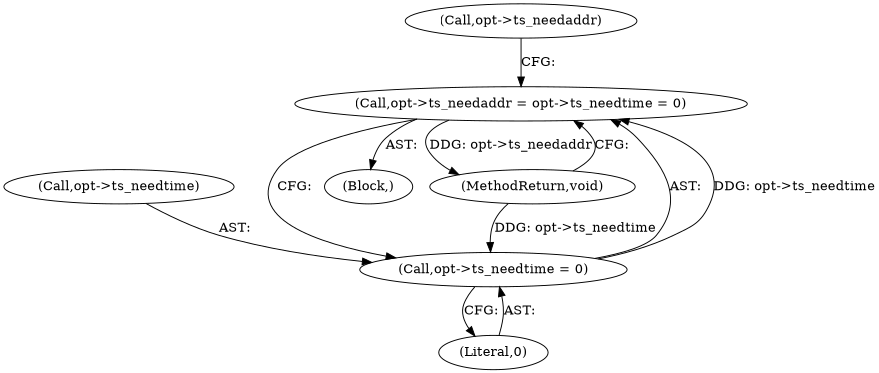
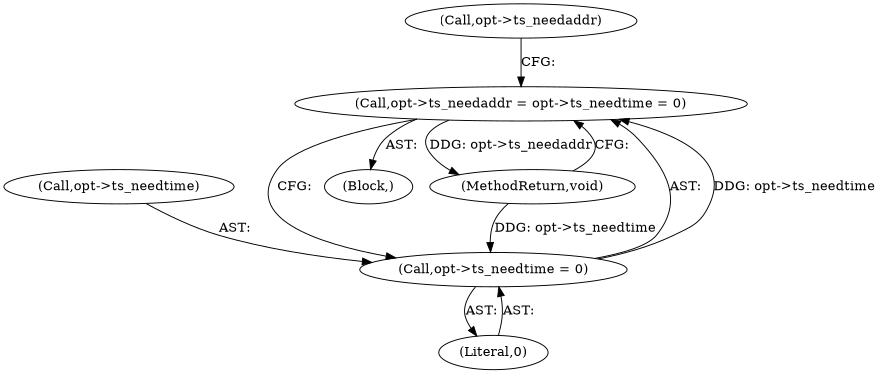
edge "(Call,opt->ts_needtime = 0)" -> "(Literal,0)": label "CFG: " -> "AST: "
